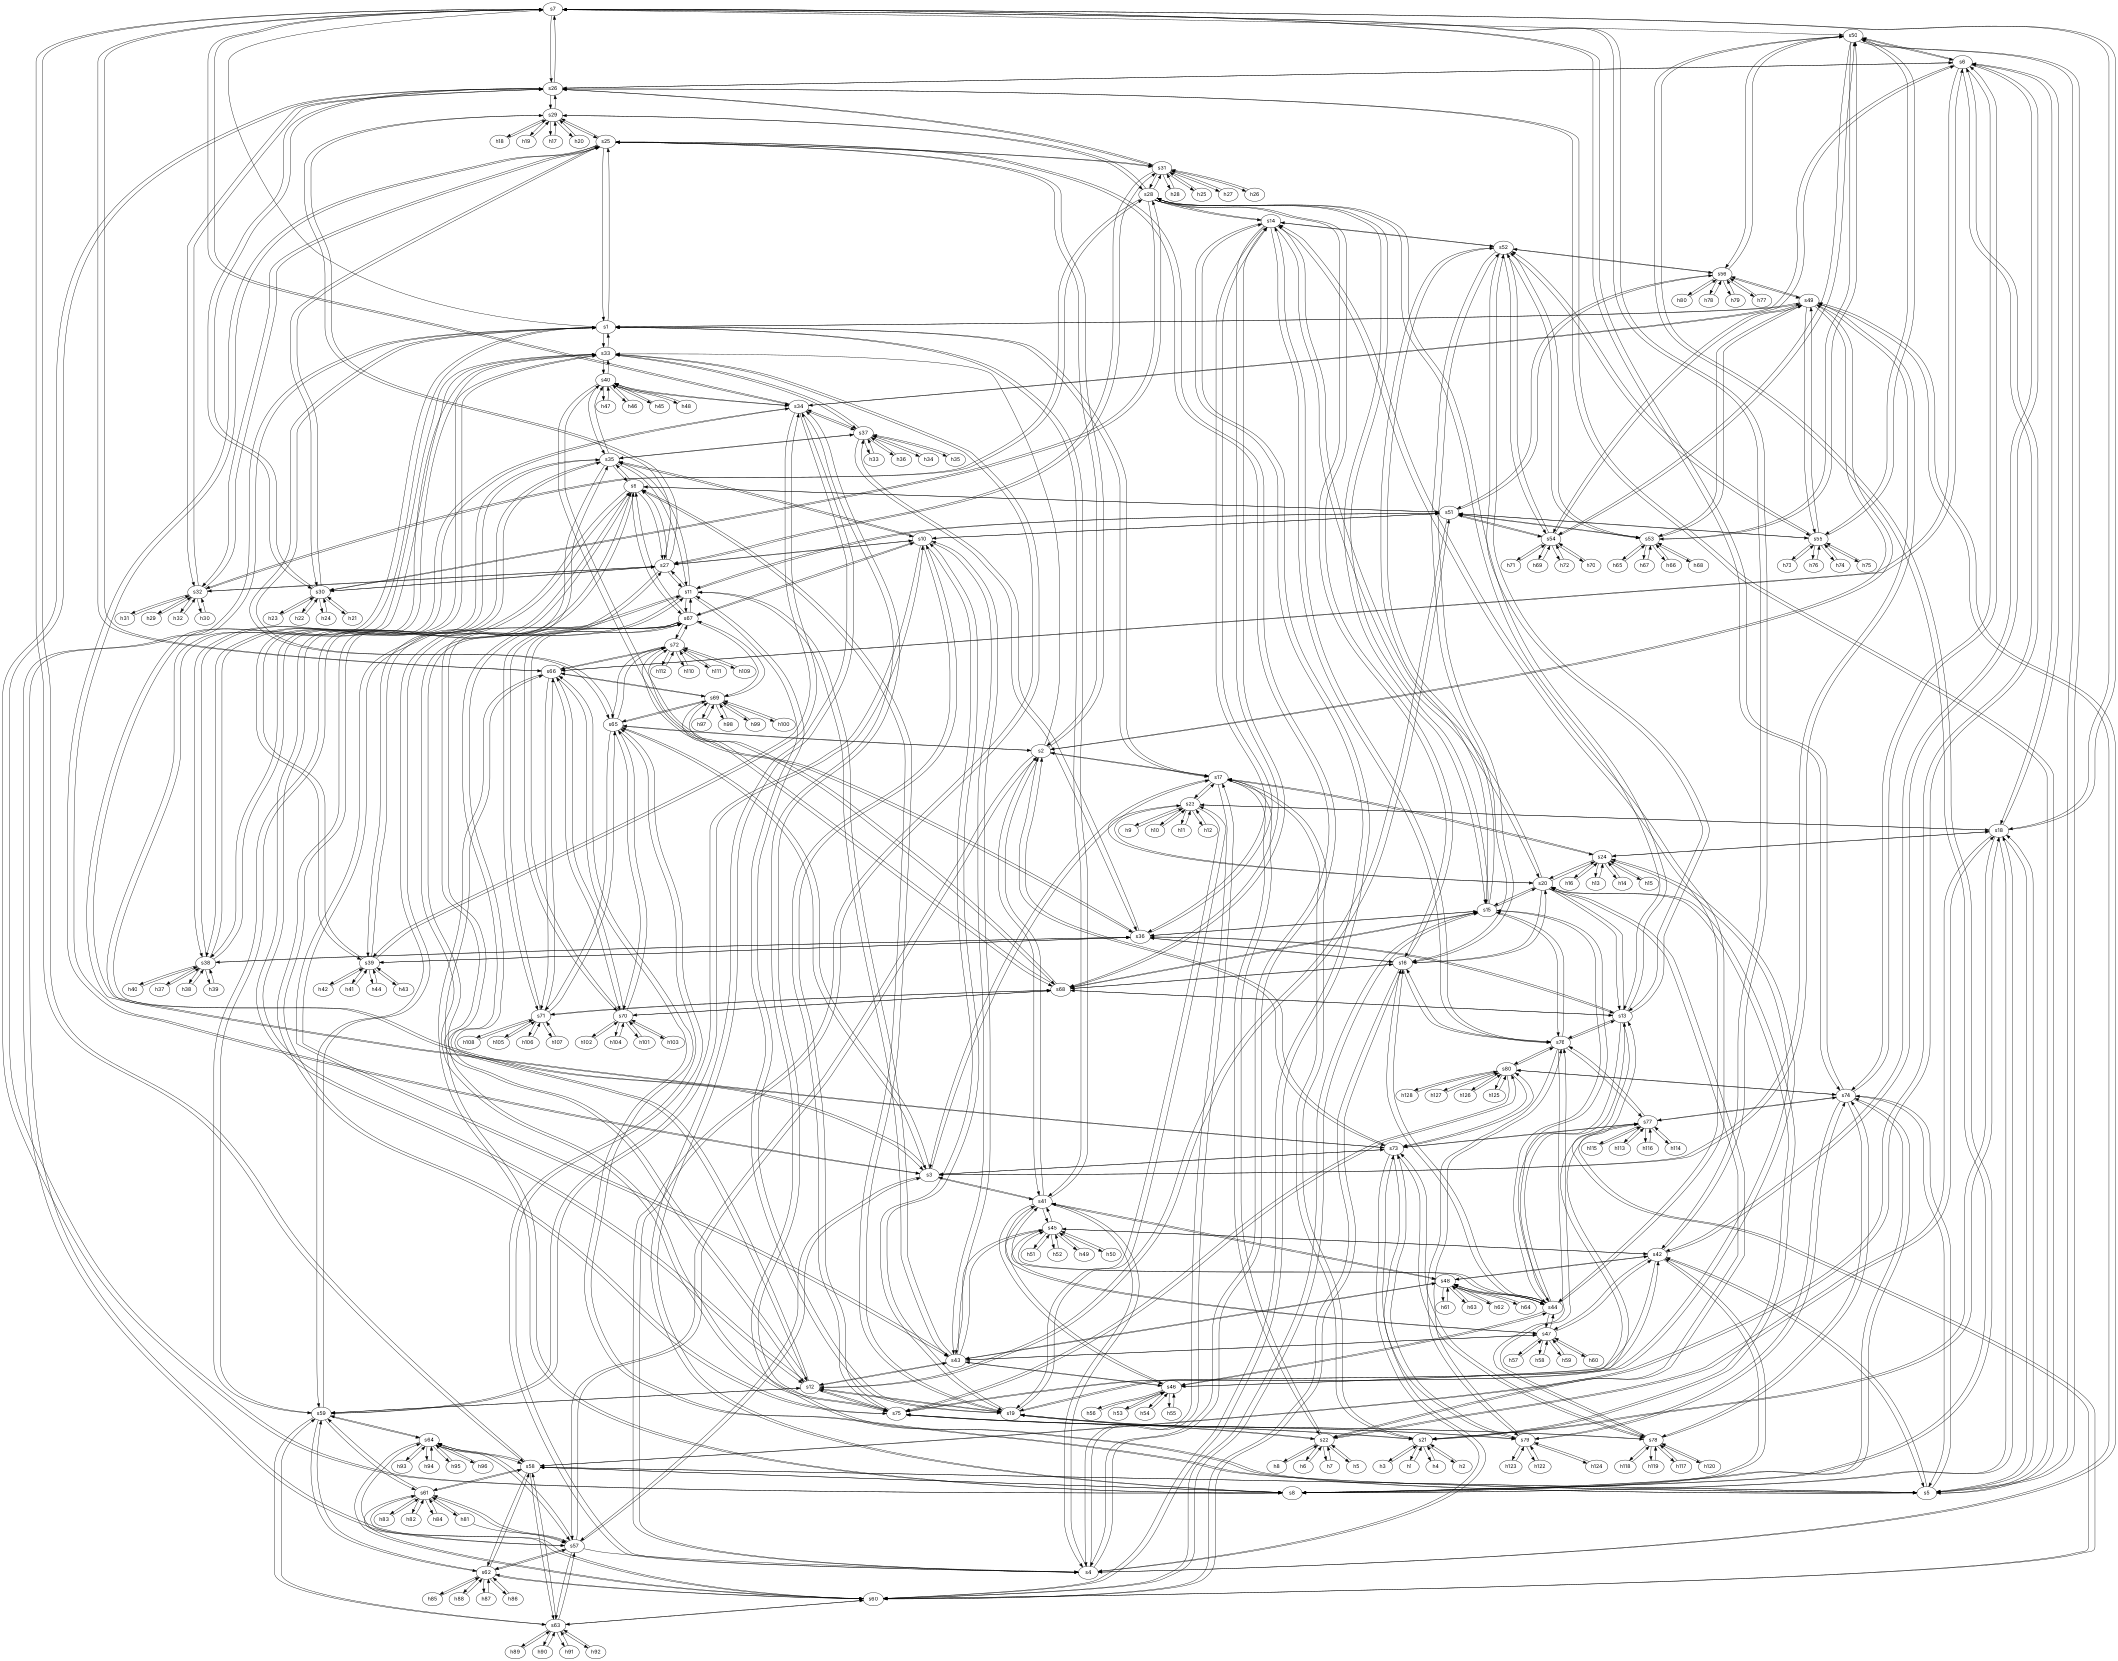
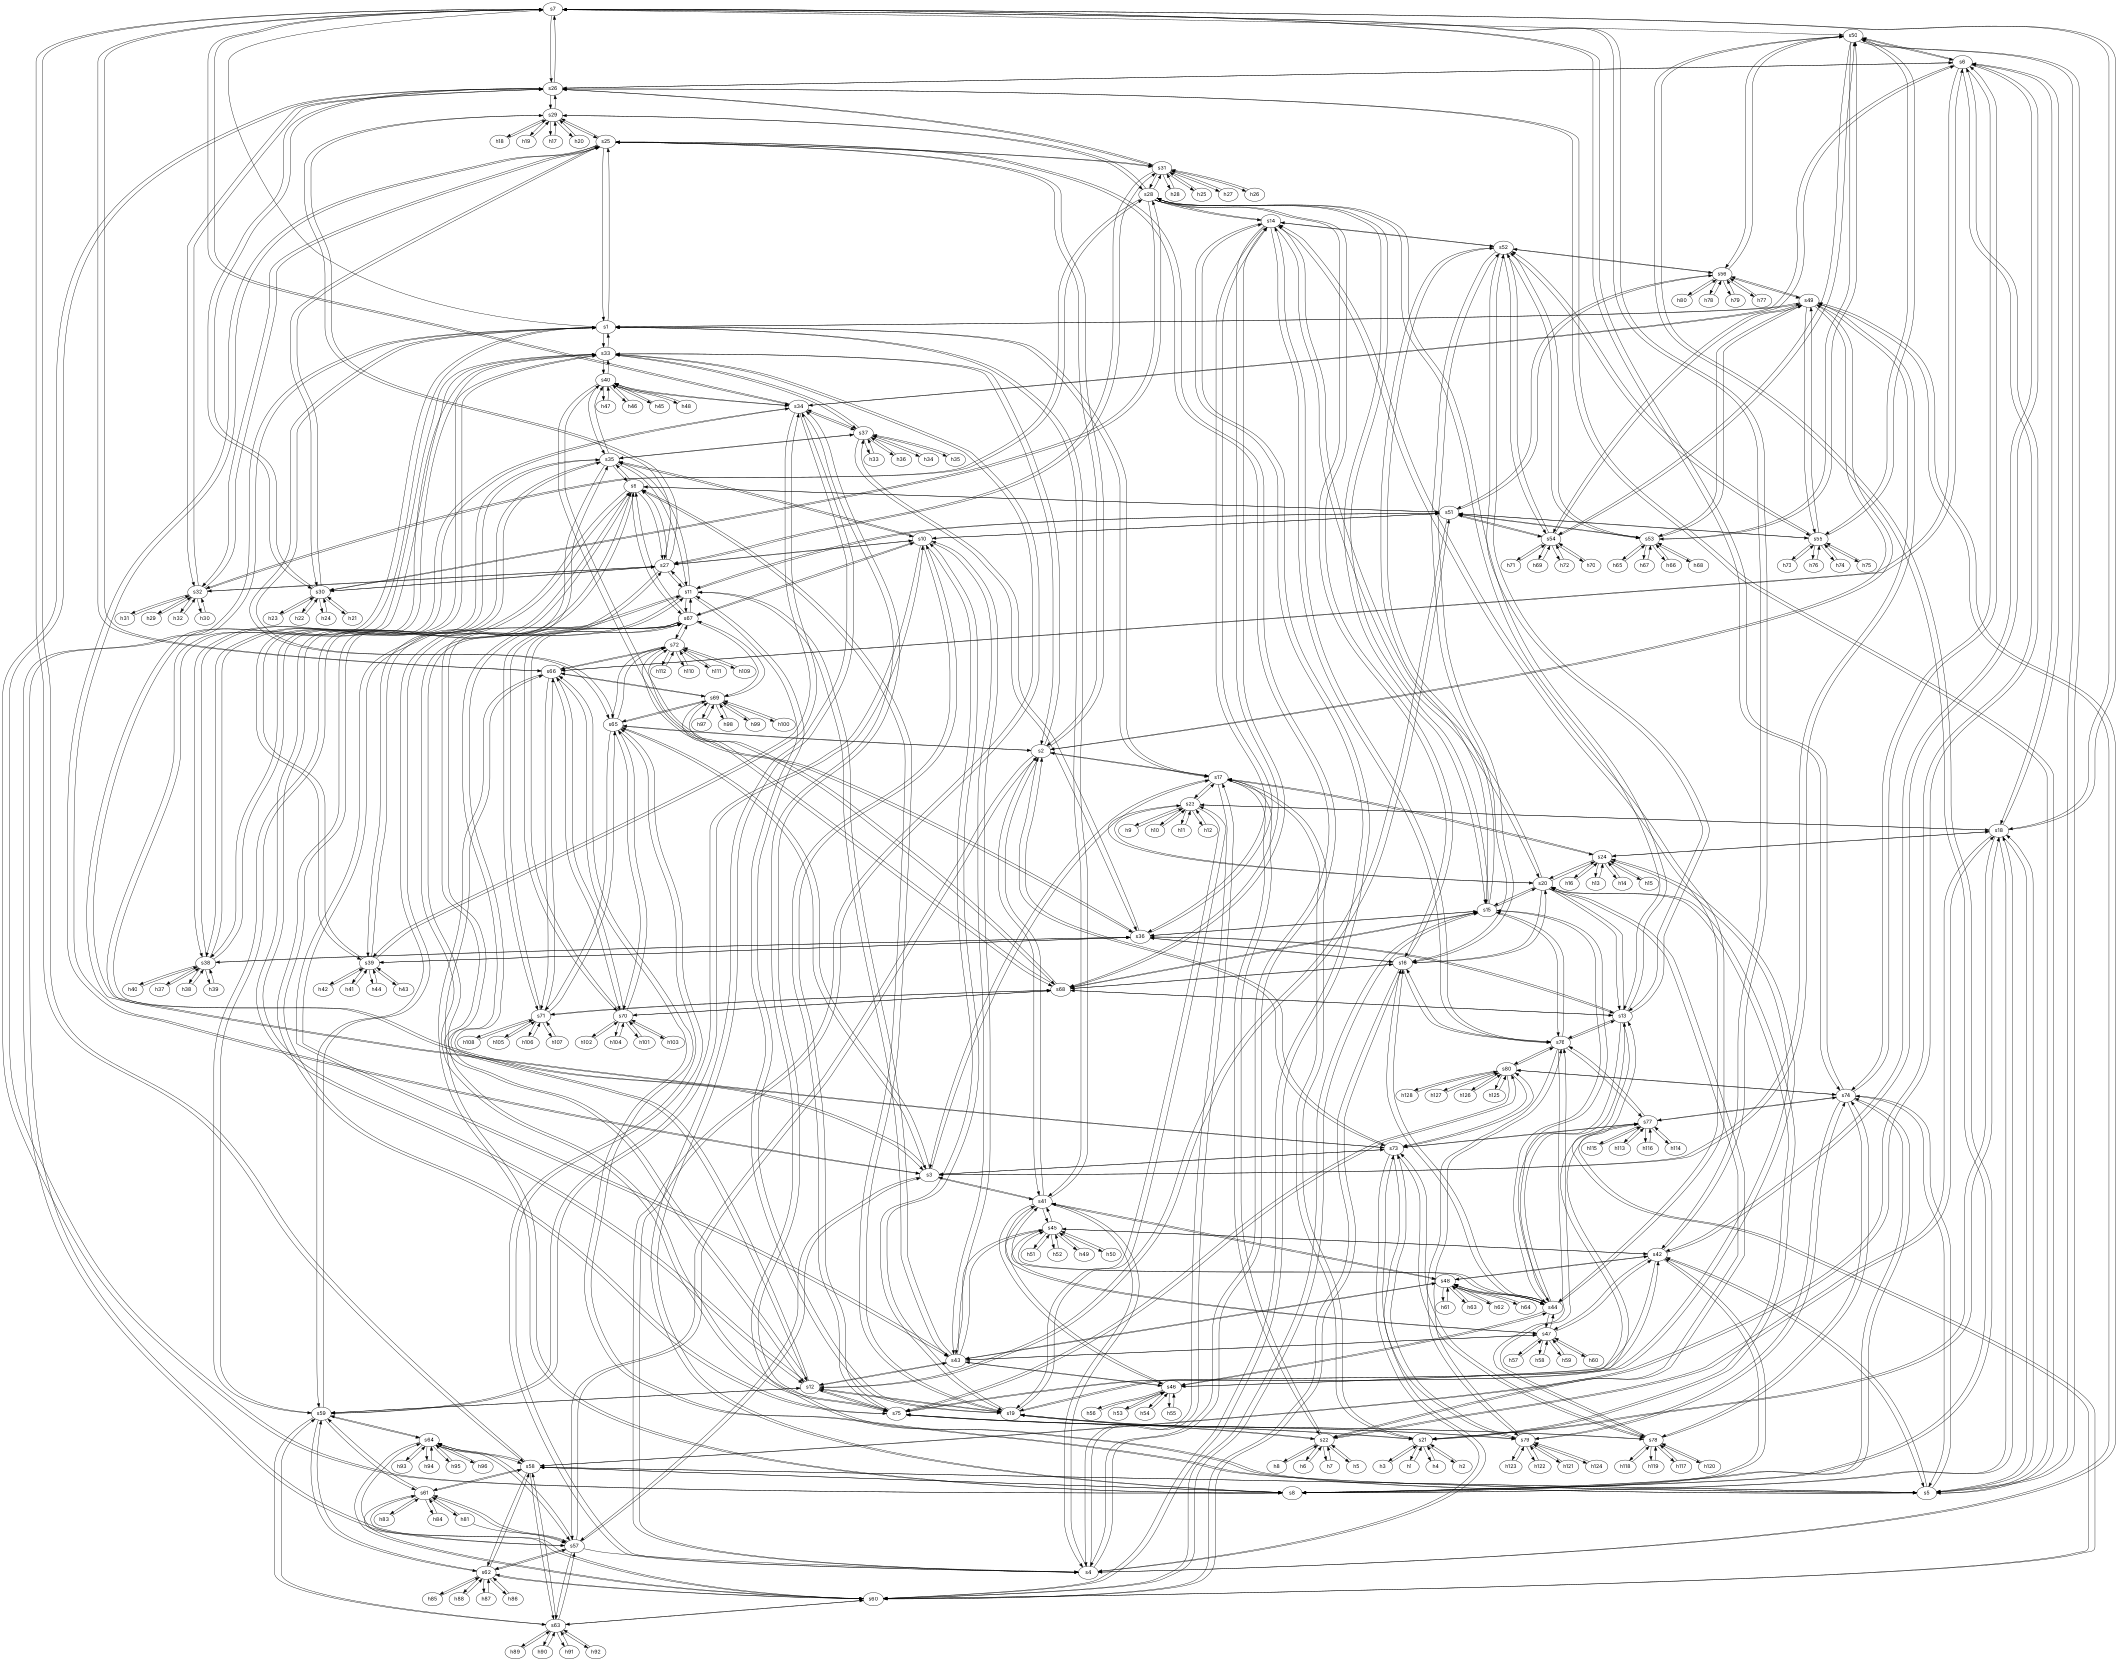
edge "s33" -> "s2": added
node "h121": added
node "h82": removed
